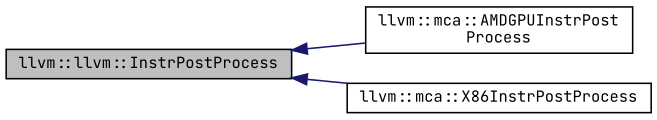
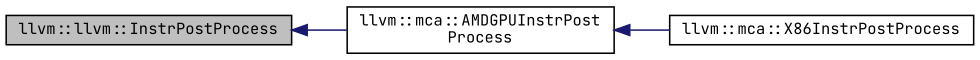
edge "llvm::mca::X86InstrPostProcess" -> "llvm::llvm::InstrPostProcess": now "llvm::mca::X86InstrPostProcess" -> "llvm::mca::AMDGPUInstrPost Process"
